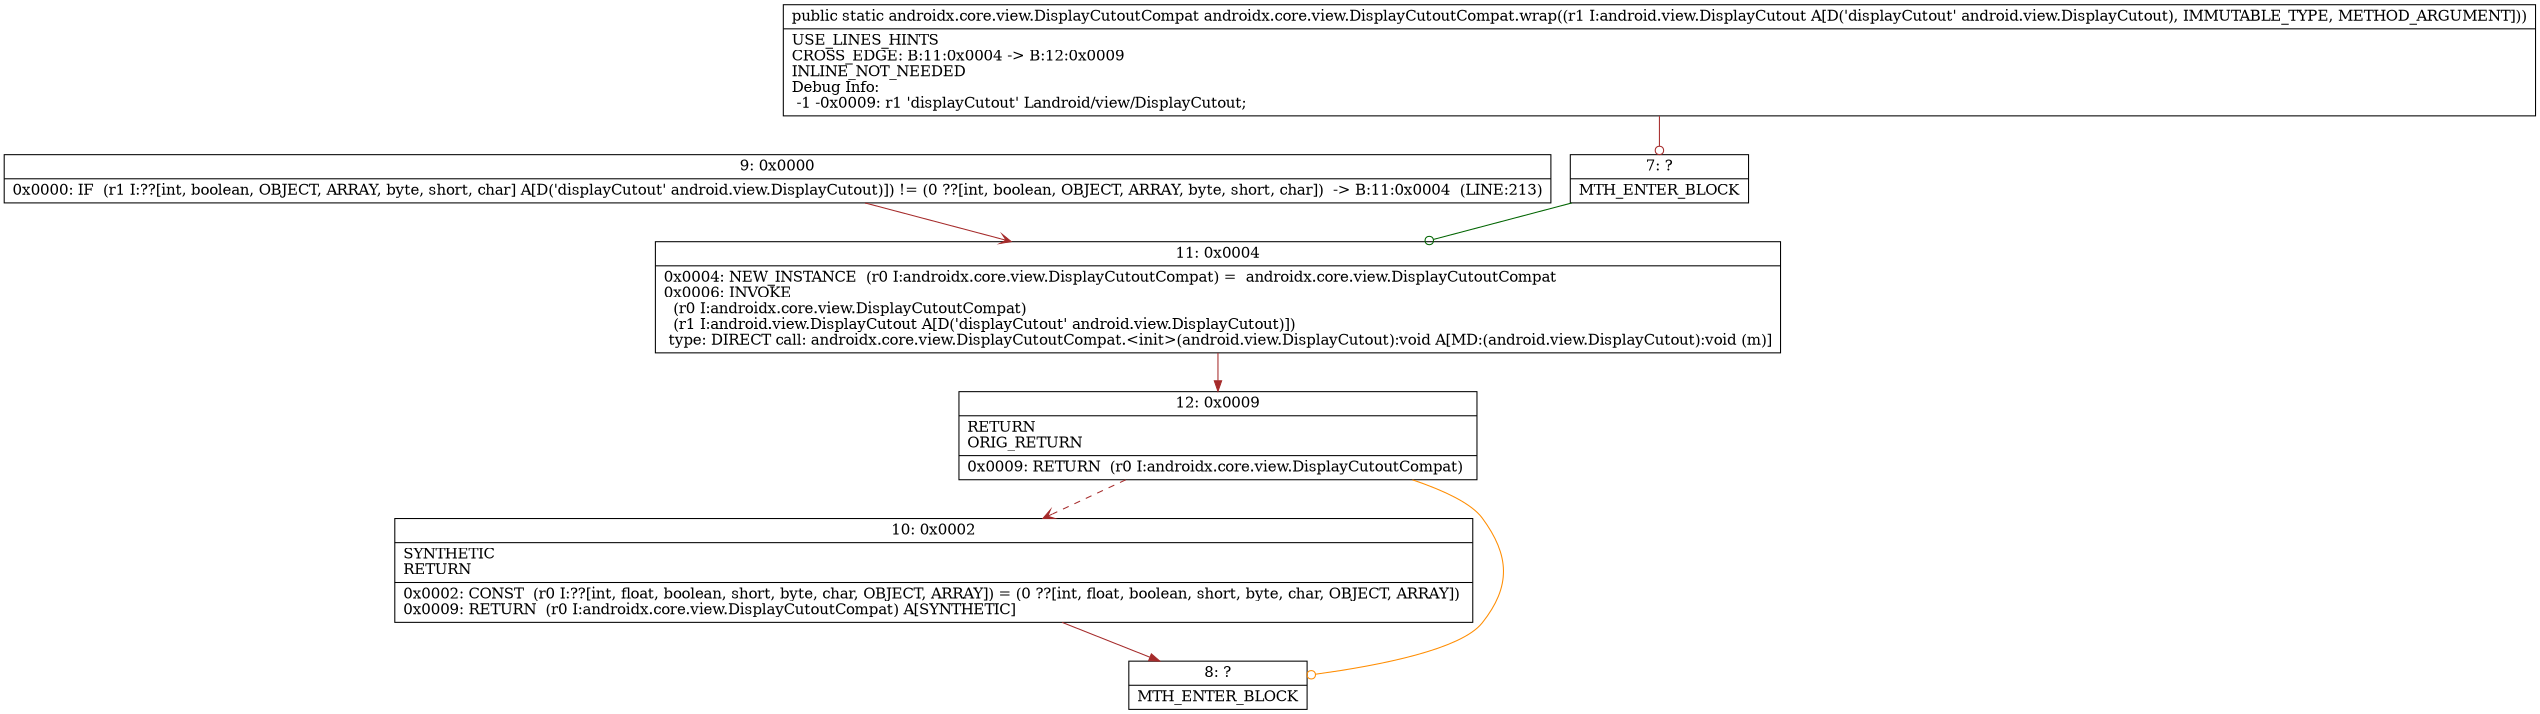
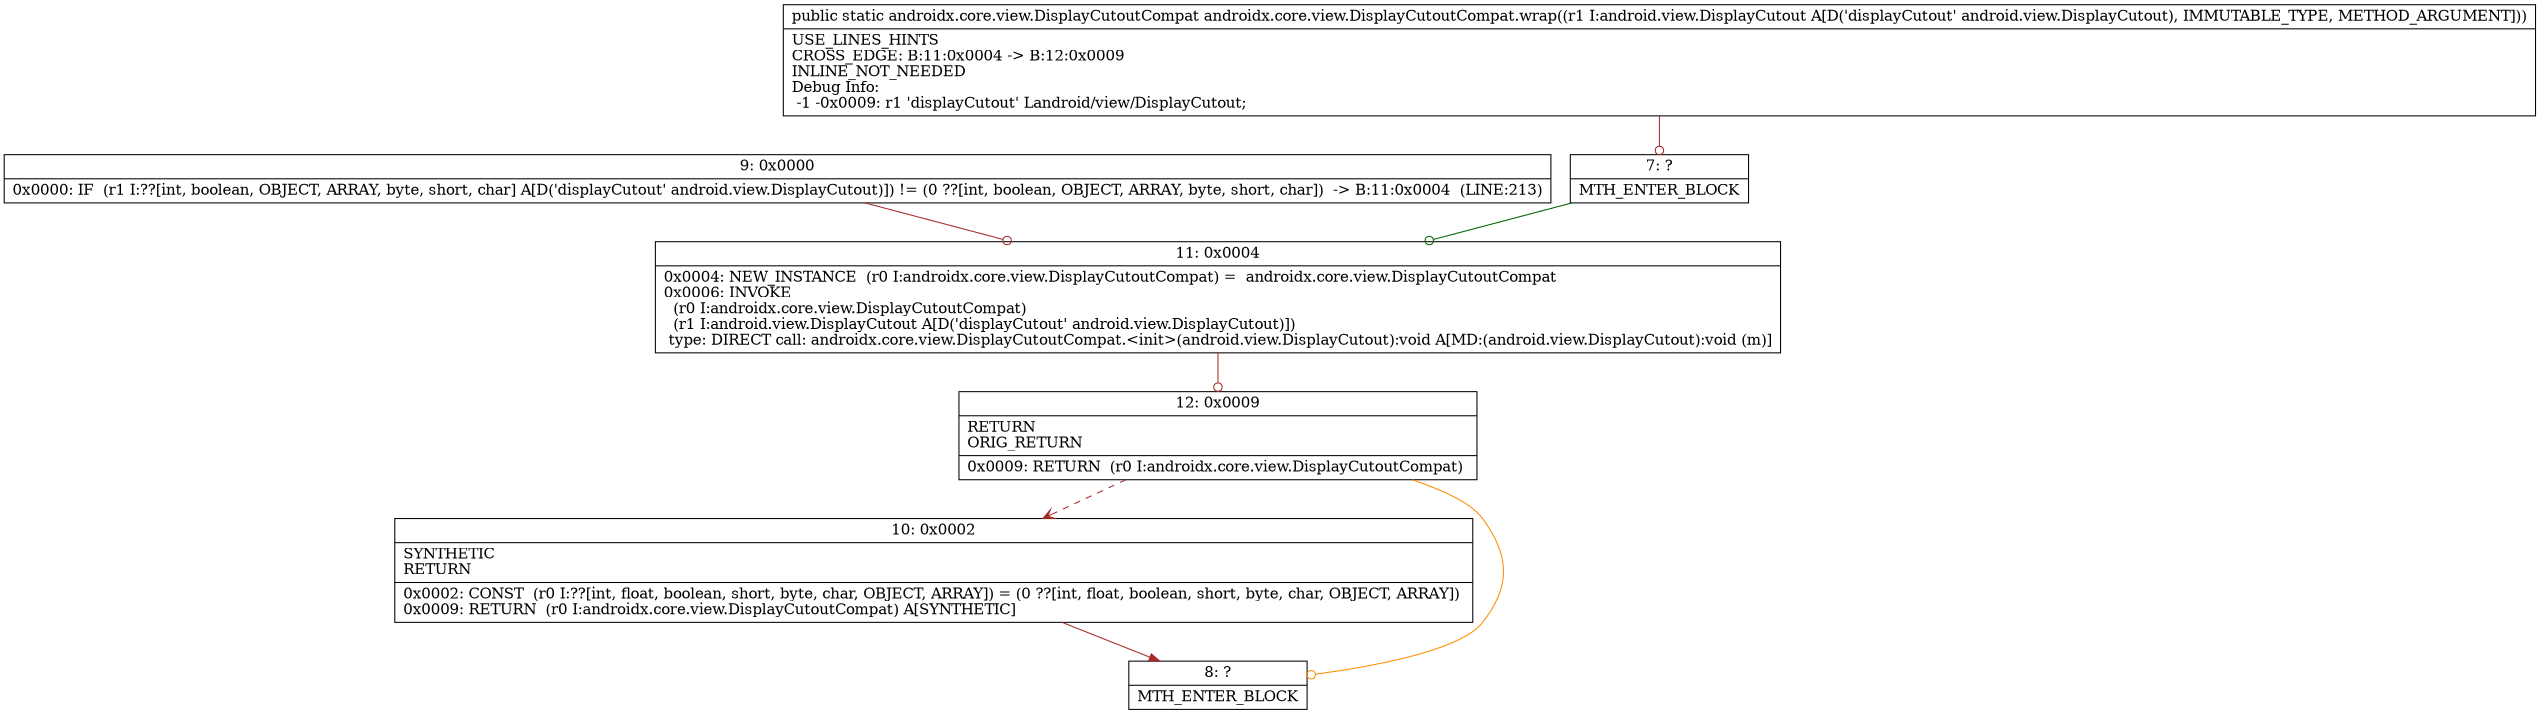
edge "9: 0x0000" -> "11: 0x0004": arrowhead vee -> odot
edge "11: 0x0004" -> "12: 0x0009": arrowhead normal -> odot
